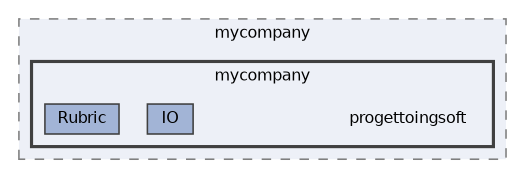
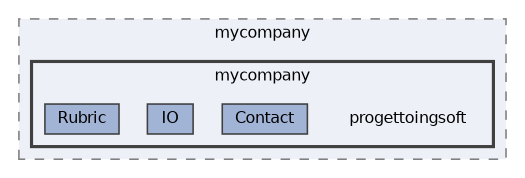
node "Contact": added
